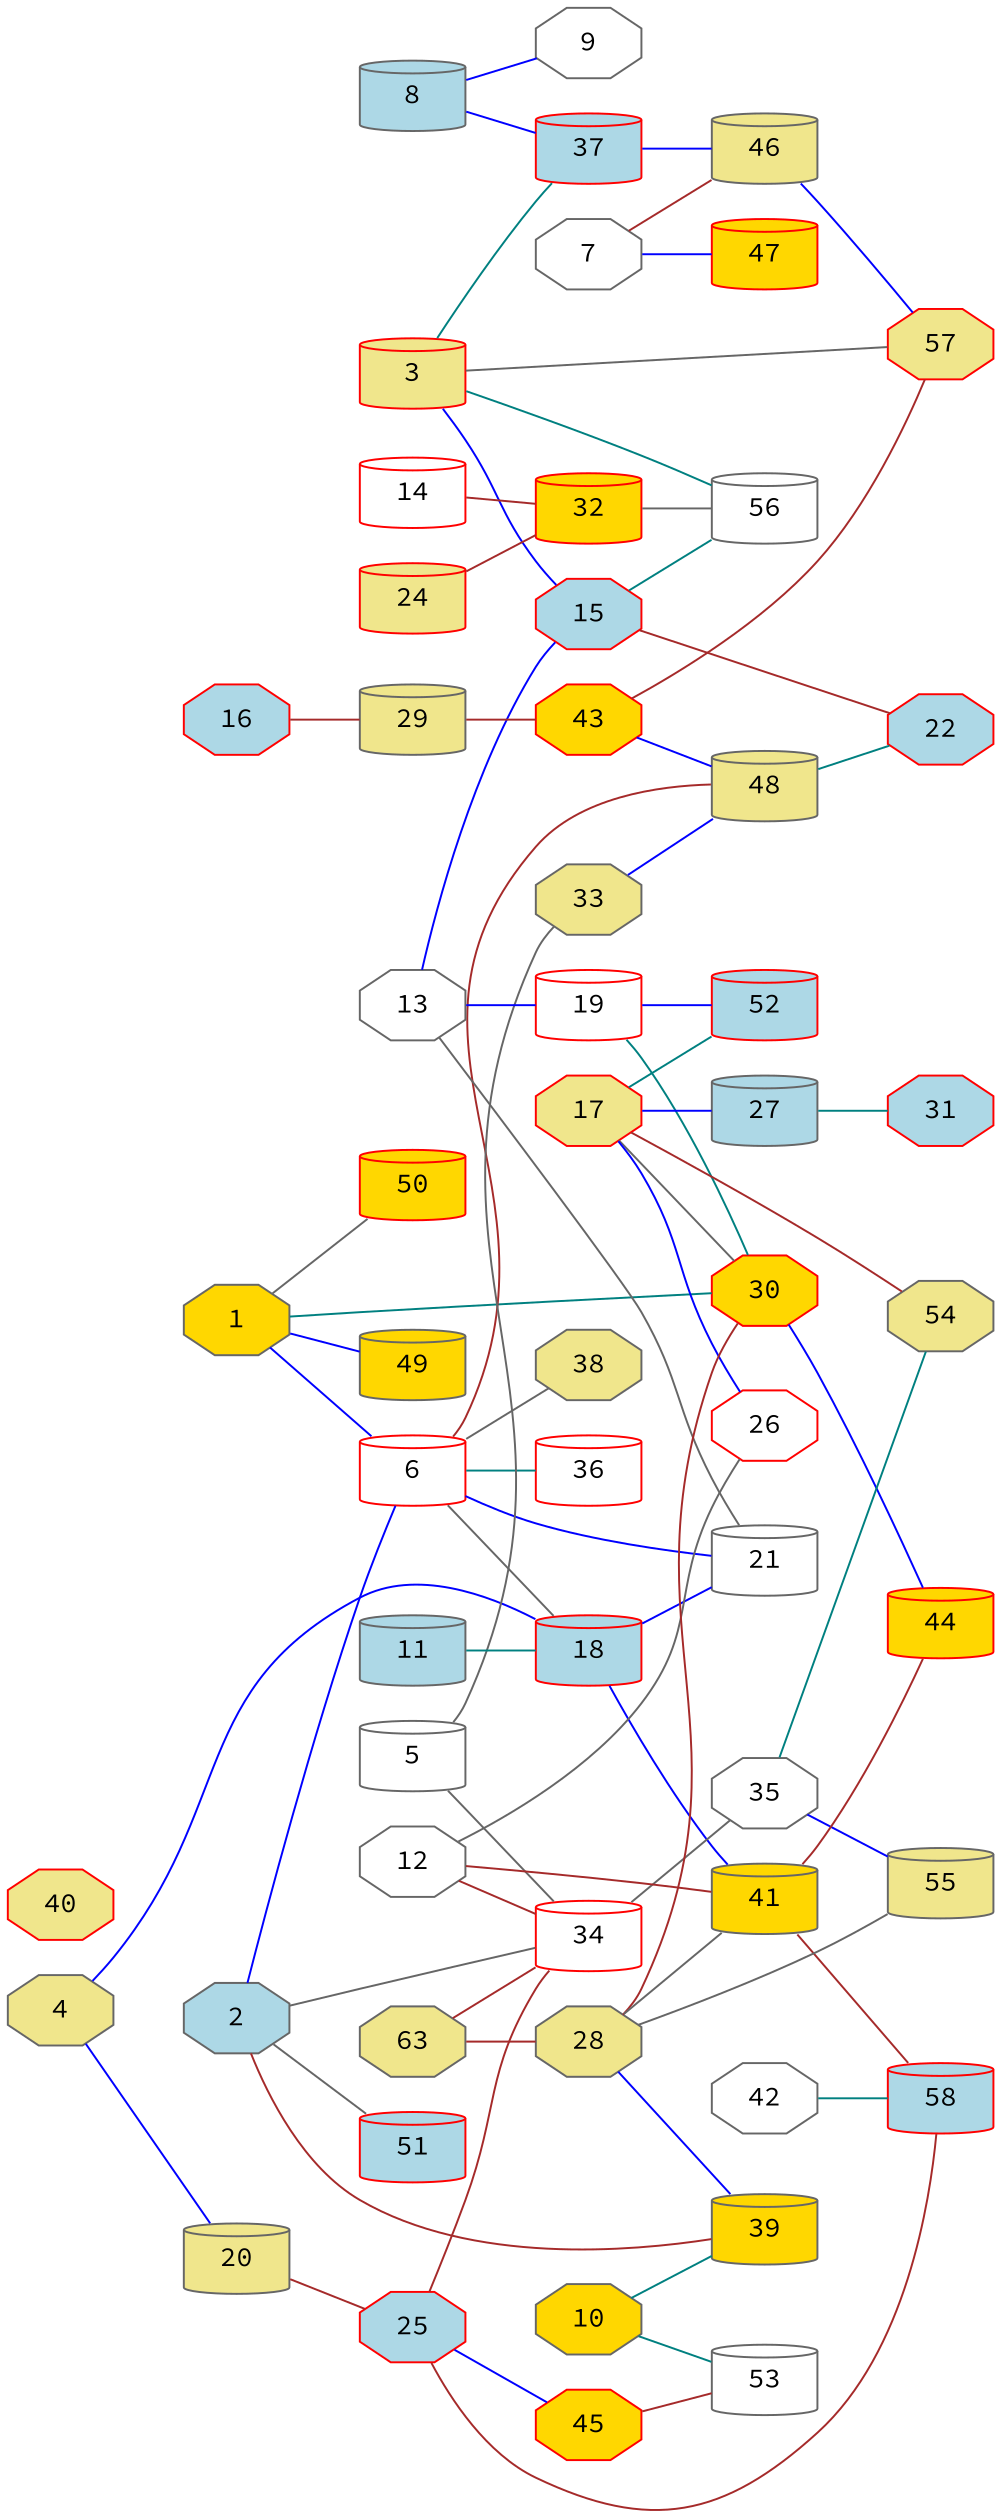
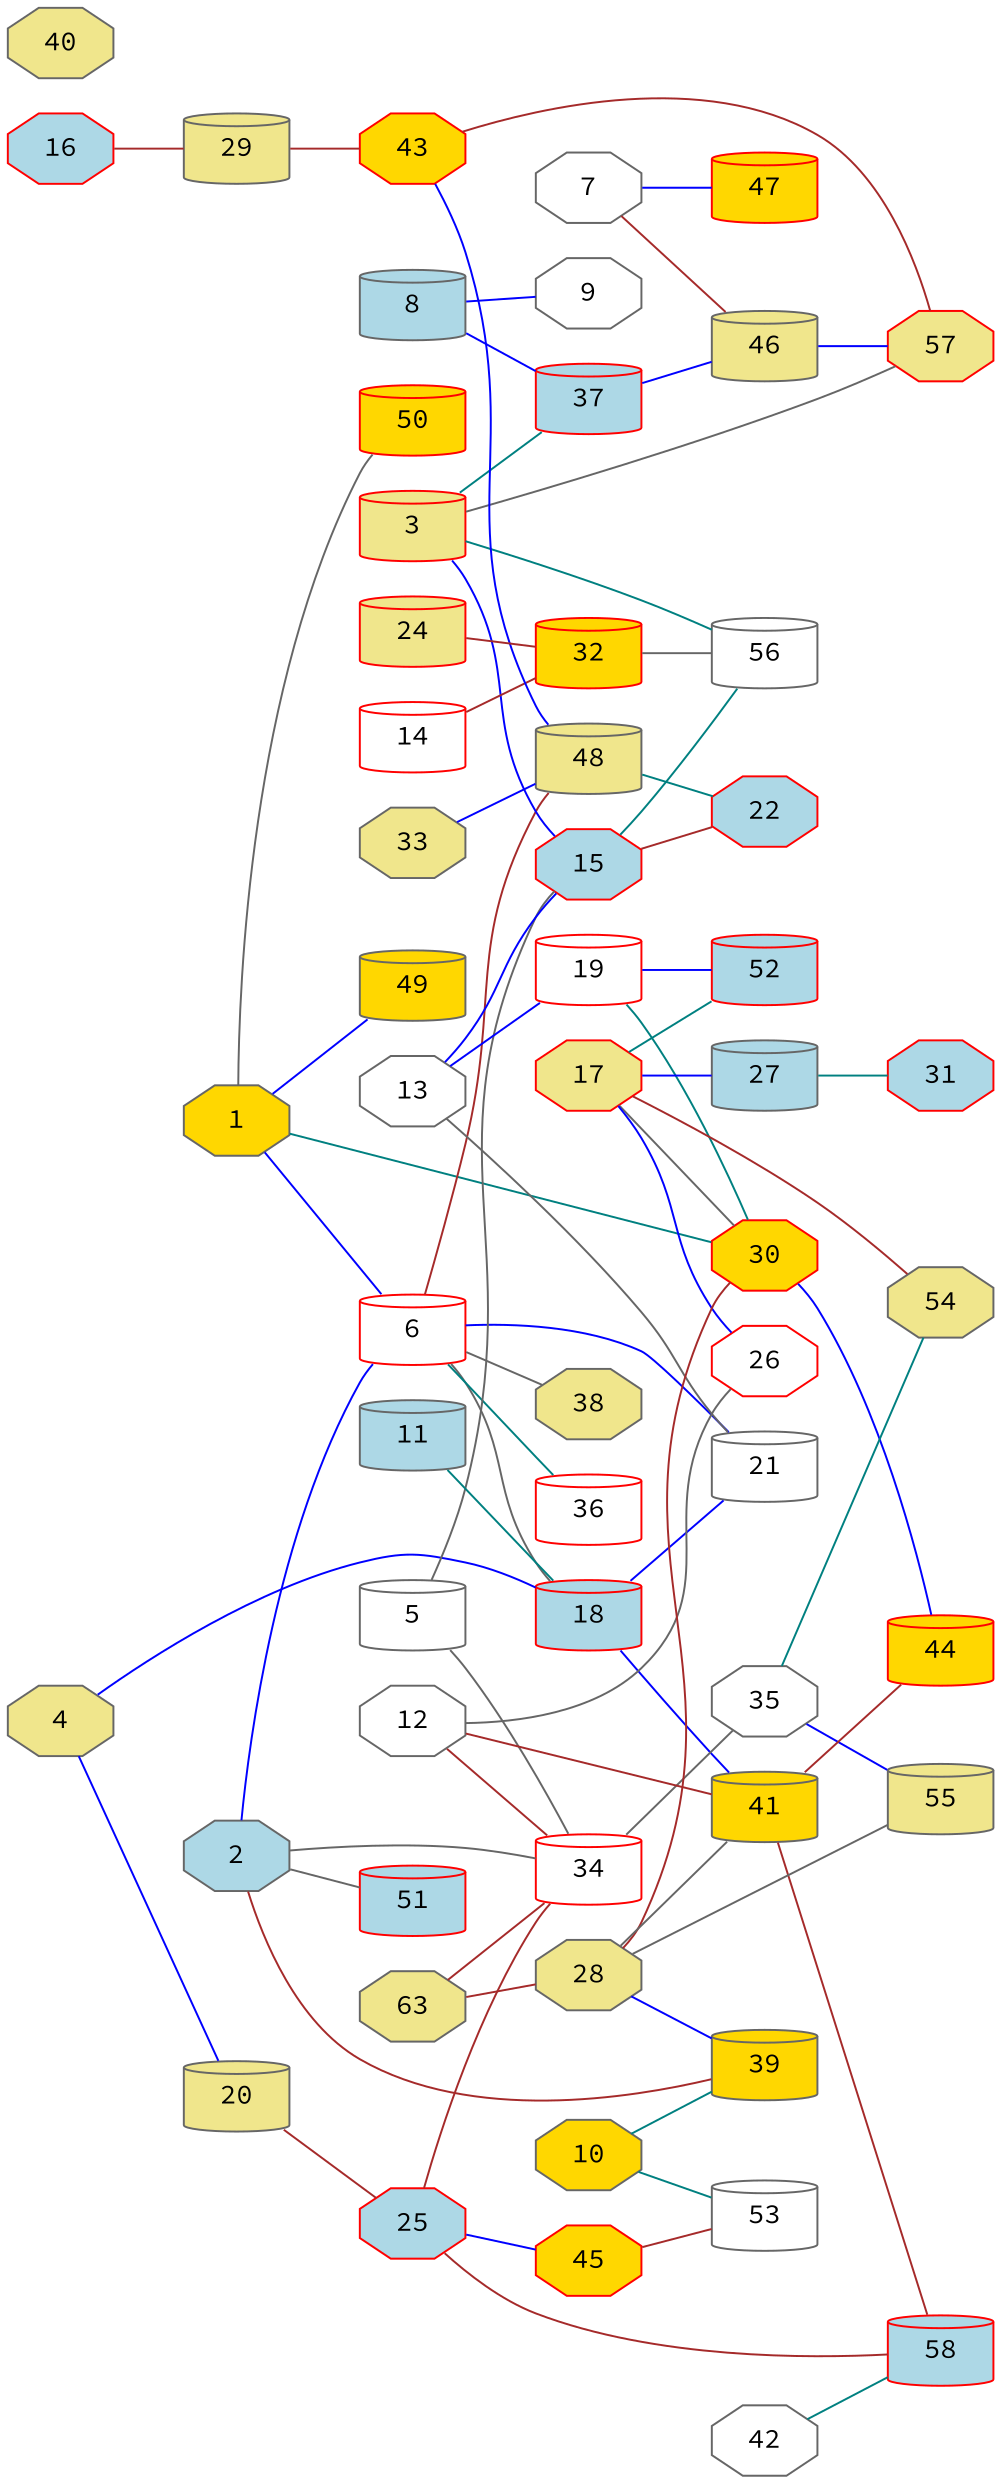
edge "33" -- "5": now "15" -- "5"
node "40": color red -> gray40
